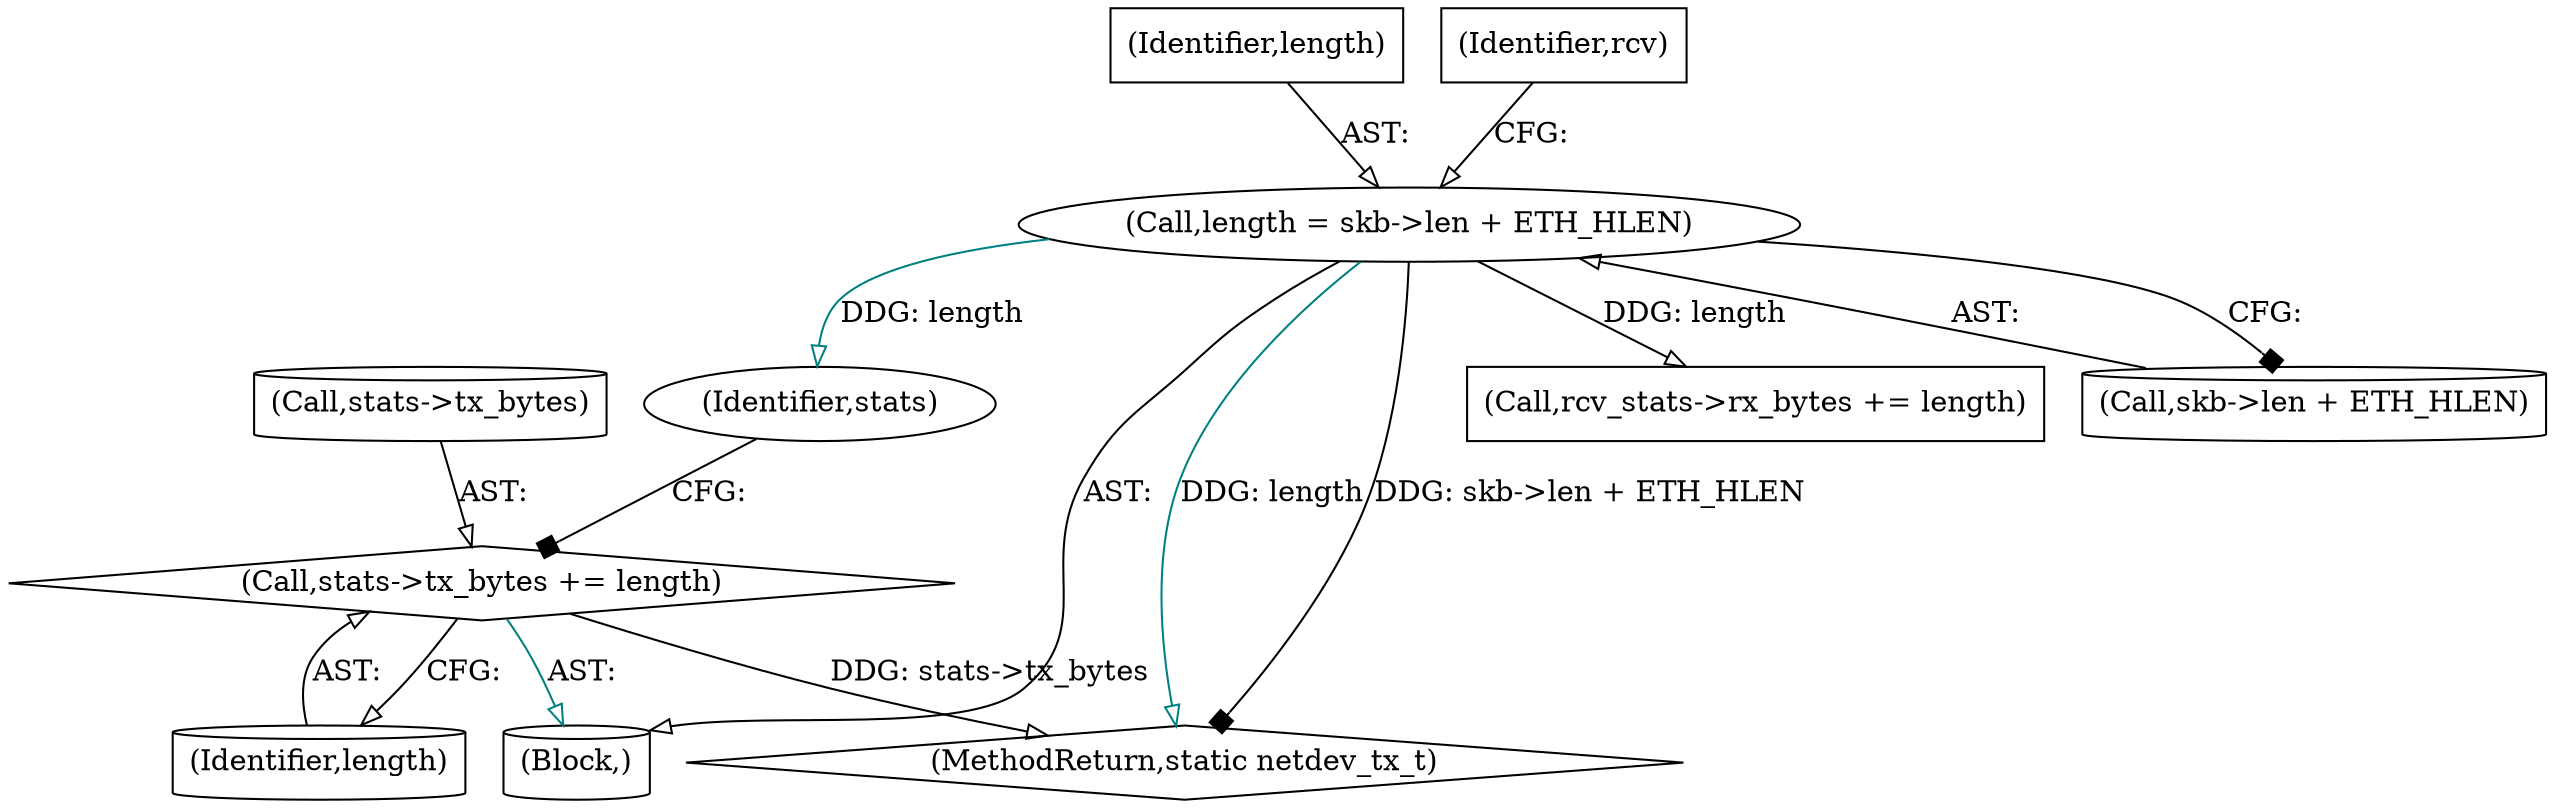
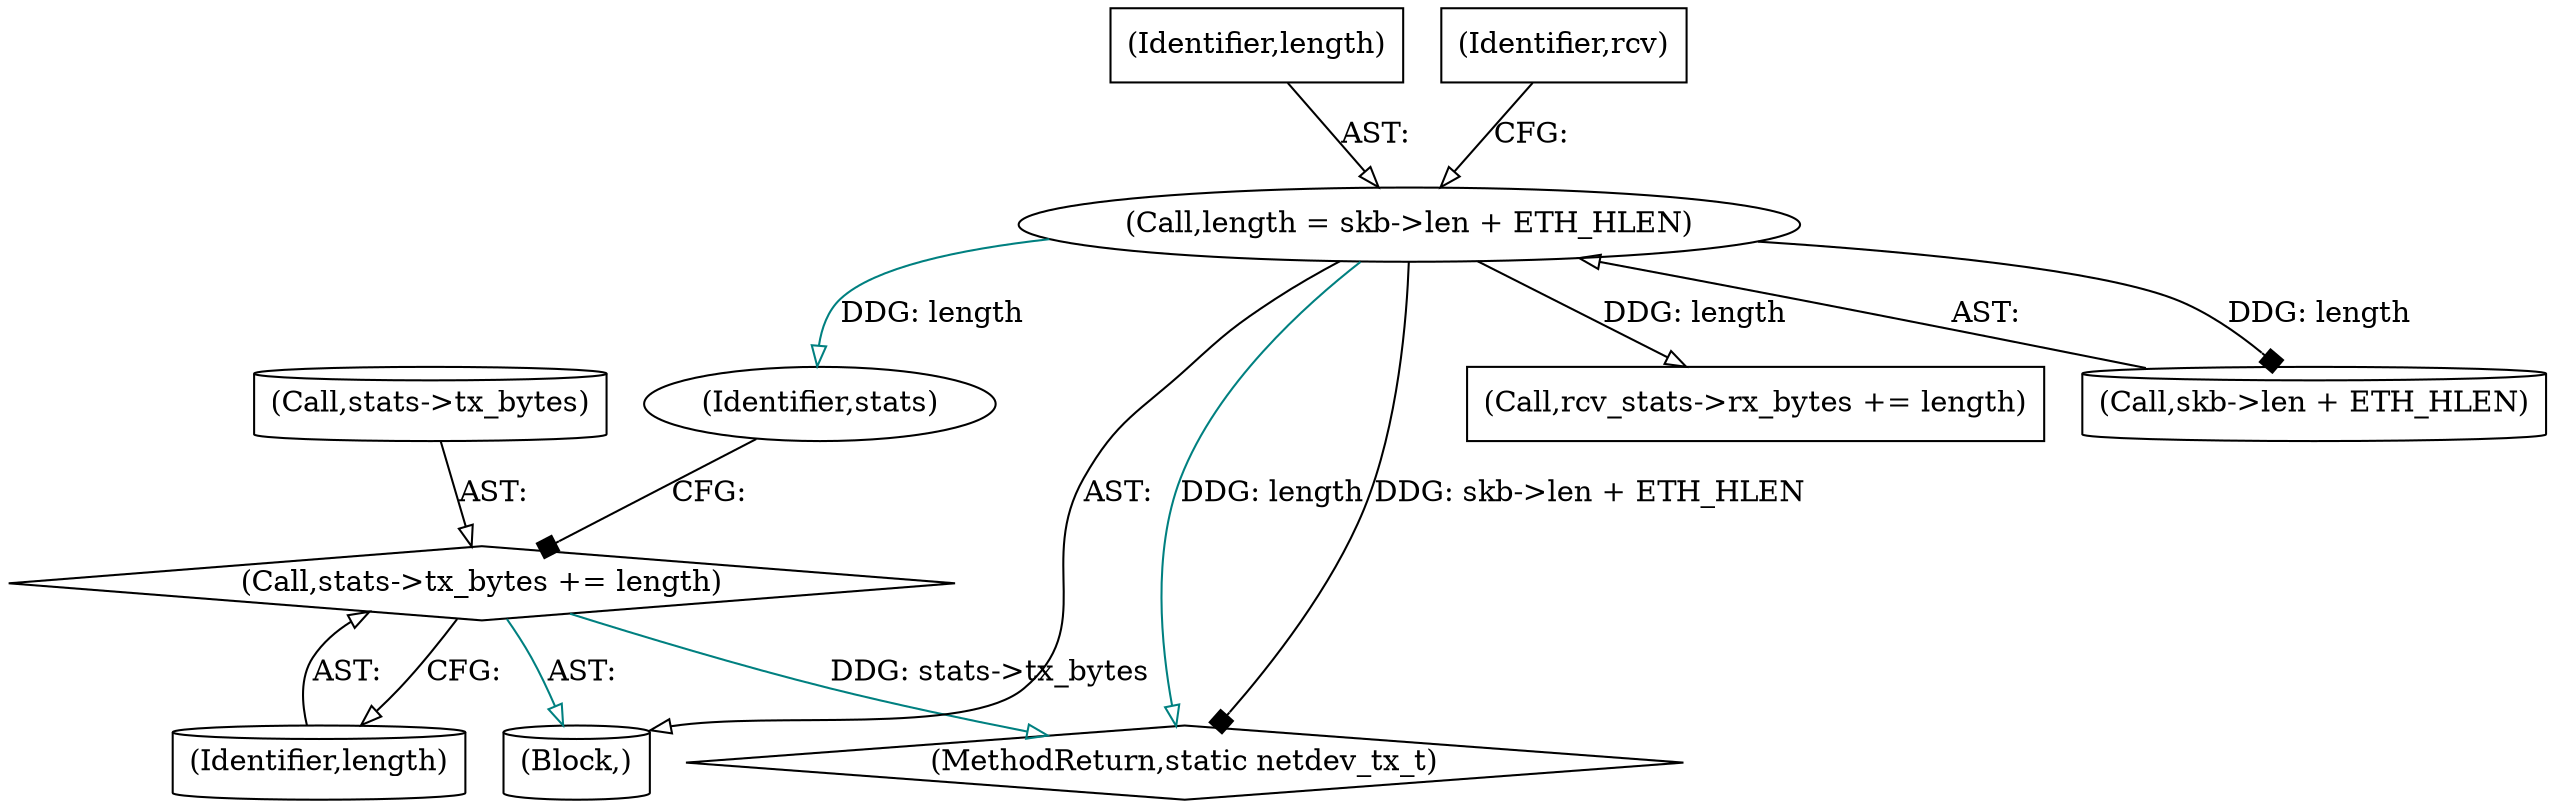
edge "(Call,length = skb->len + ETH_HLEN)" -> "(Call,skb->len + ETH_HLEN)": label "CFG: " -> "DDG: length"
edge "(Call,stats->tx_bytes += length)" -> "(MethodReturn,static netdev_tx_t)": color black -> teal
